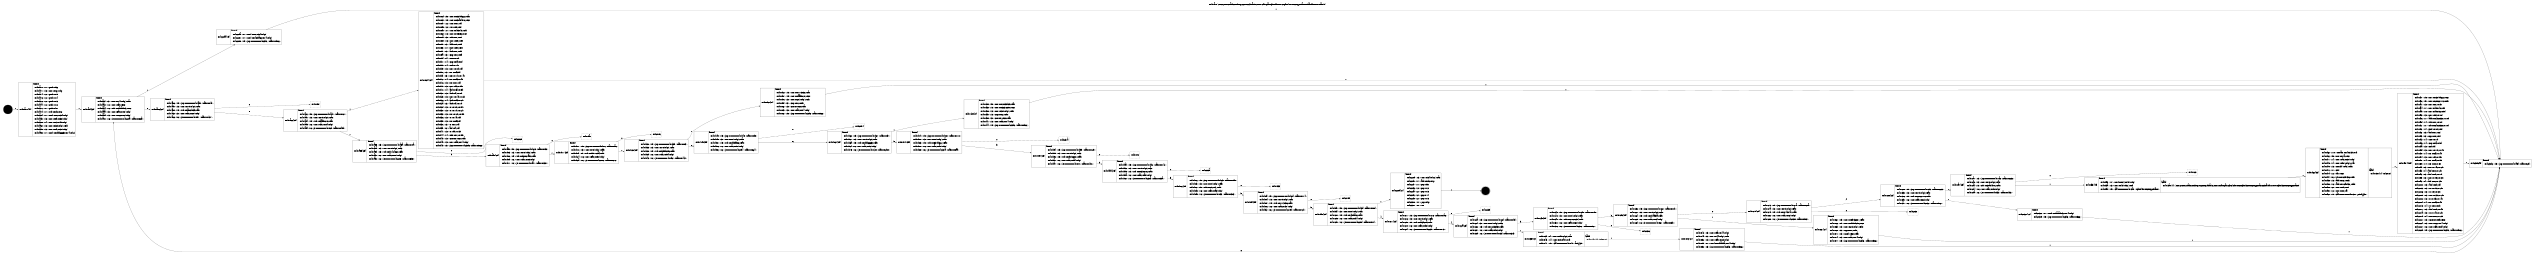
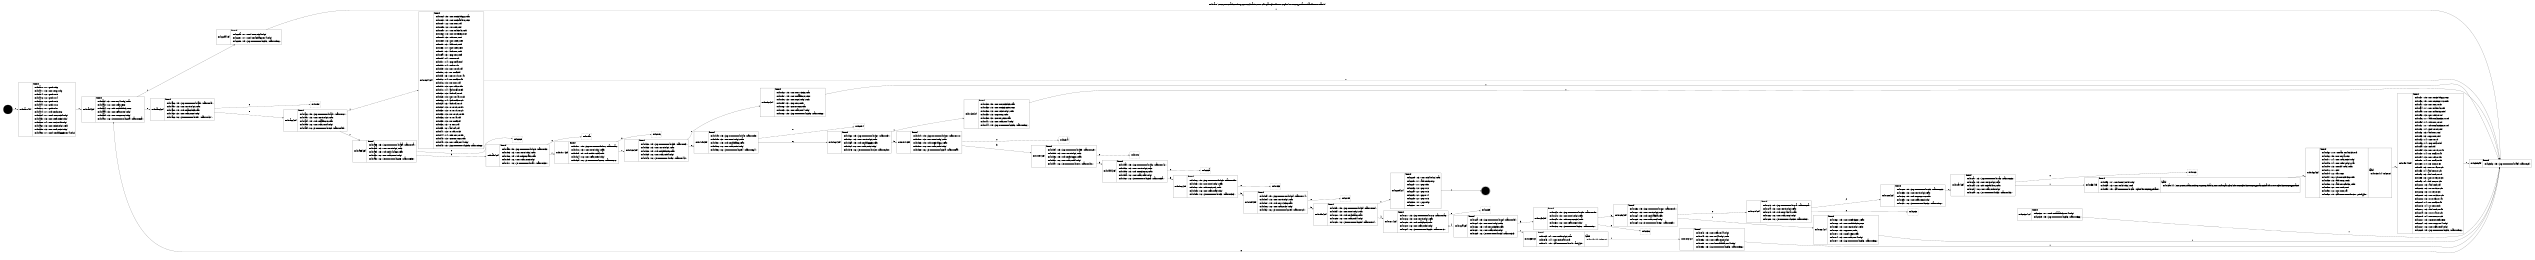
edge "0x401c8e [25]" -> "0x402032 [12]": removed, label "1"
edge "0x401c11 [25]" -> "0x401c2a [25]": reversed
